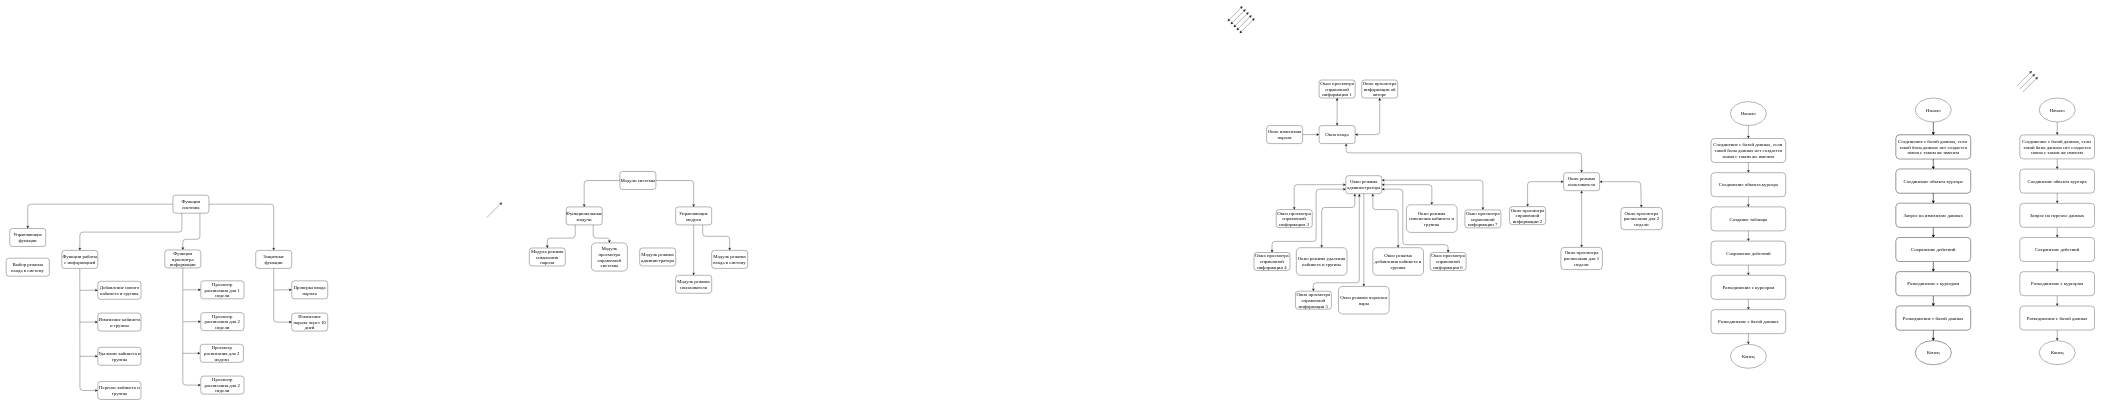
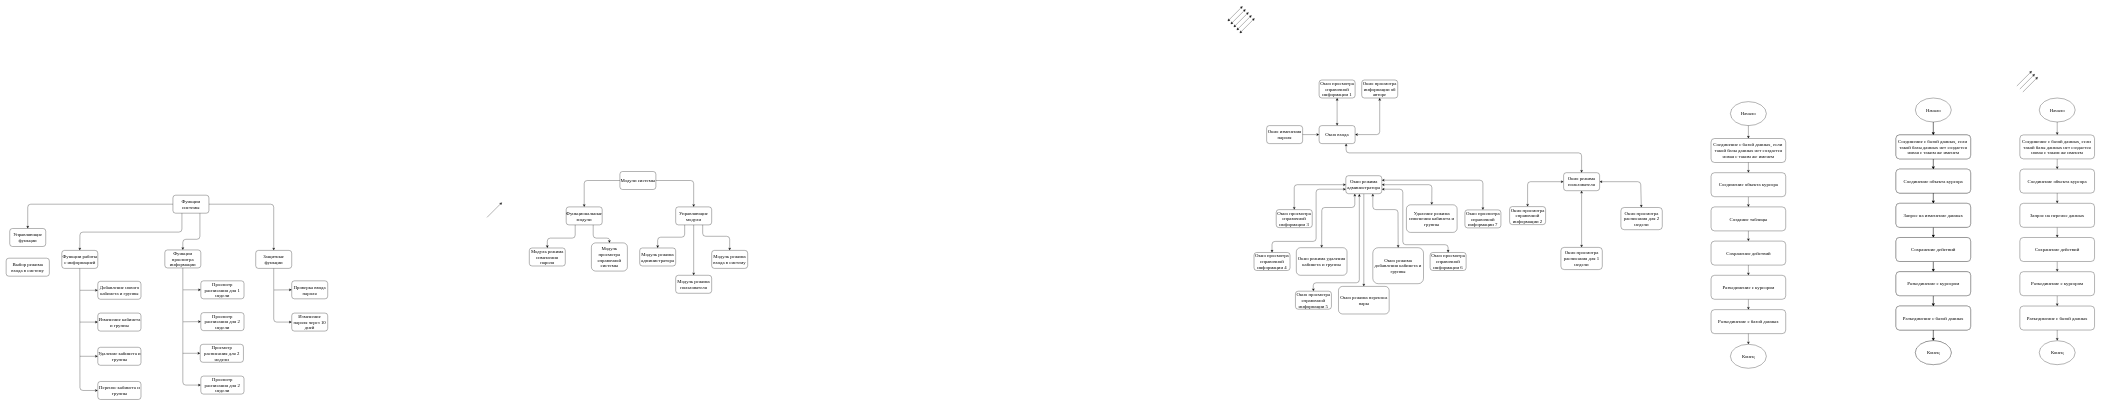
node "Окно режима изменения кабинета и группы": label "Окно режима изменения кабинета и группы" -> "Удаление режима изменения кабинета и группы"
edge "Управляющие модули" -> "Модуль режима администратора": added
node "Окно режима добавления кабинета и группы": size 51x28 -> 51x36
